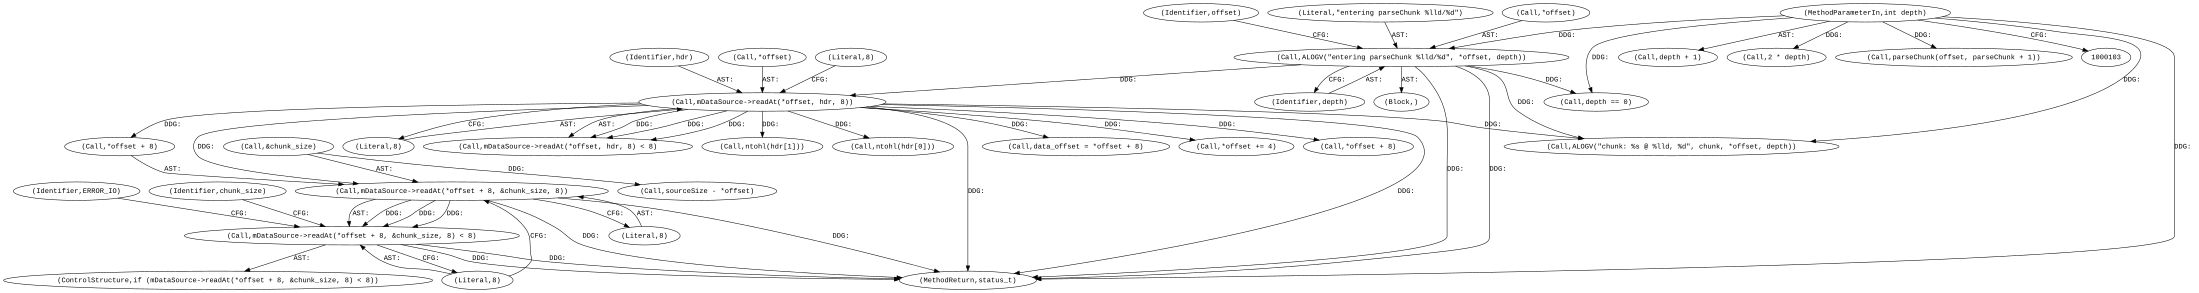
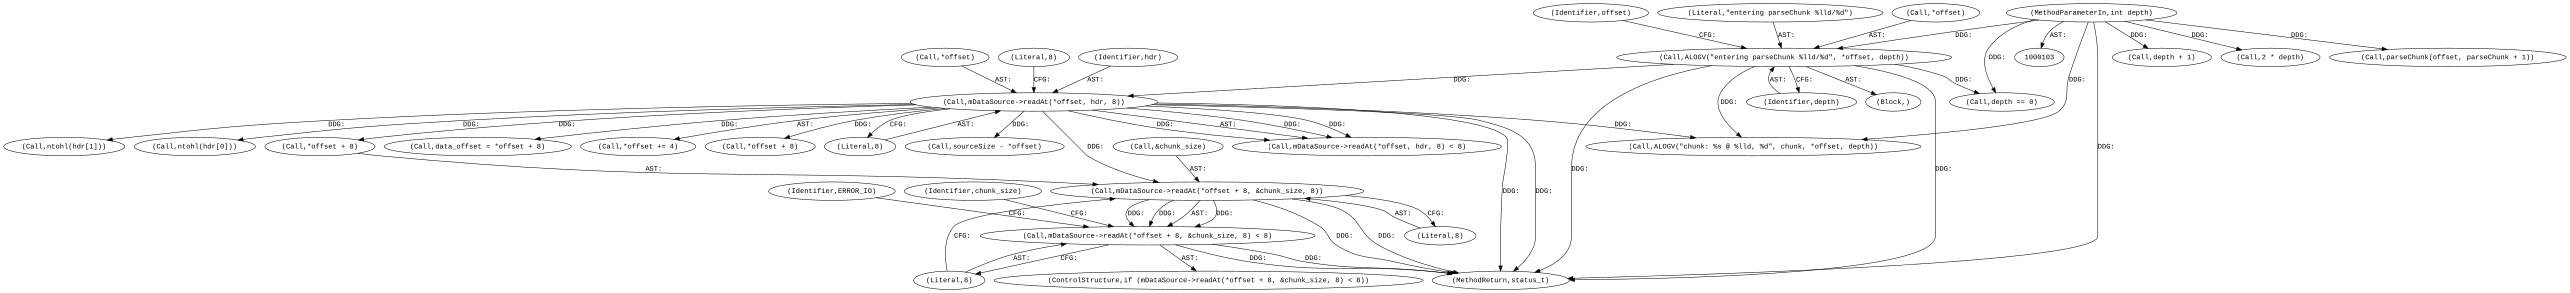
edge "(MethodParameterIn,int depth)" -> "(Call,depth + 1)": label "AST: " -> "DDG: "
edge "(MethodParameterIn,int depth)" -> "1000103": label "CFG: " -> "AST: "
edge "(Call,mDataSource->readAt(*offset, hdr, 8))" -> "(Call,*offset += 4)": label "DDG: " -> "AST: "
edge "(Call,&chunk_size)" -> "(Call,sourceSize - *offset)": now "(Call,mDataSource->readAt(*offset, hdr, 8))" -> "(Call,sourceSize - *offset)"
